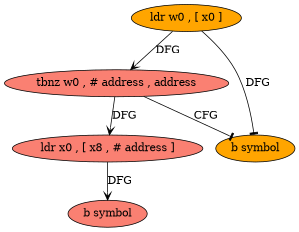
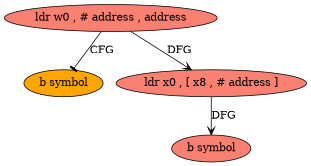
node "ldr w0 , [ x0 ]": removed
node "tbnz w0 , # address , address": label "tbnz w0 , # address , address" -> "ldr w0 , # address , address"
